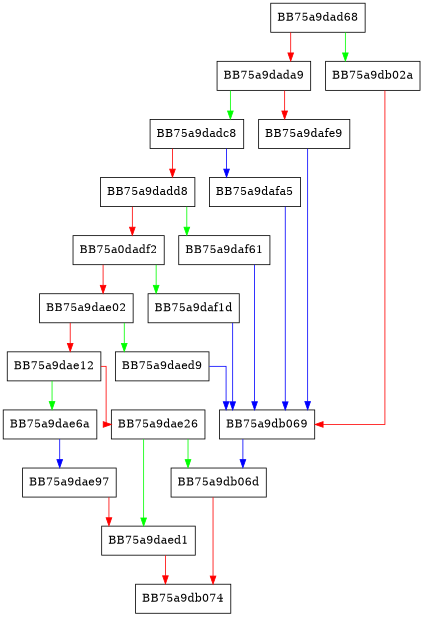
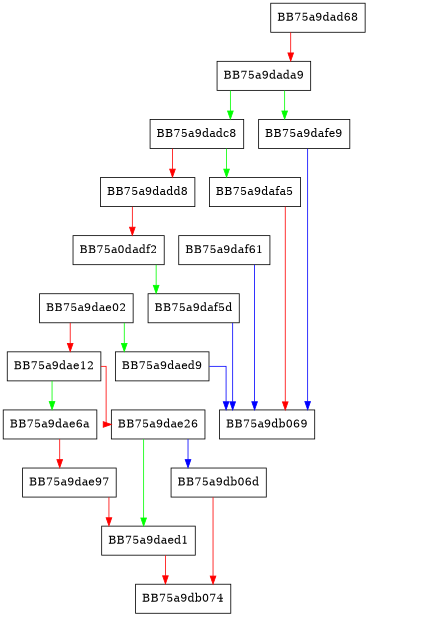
node "BB75a9db02a": removed
edge "BB75a9dada9" -> "BB75a9dafe9": color red -> green
edge "BB75a9dadc8" -> "BB75a9dafa5": color blue -> green
edge "BB75a9dadd8" -> "BB75a9daf61": removed
edge "BB75a0dadf2" -> "BB75a9dae02": removed
edge "BB75a9dafa5" -> "BB75a9db069": color blue -> red
node "BB75a9daf1d": label "BB75a9daf1d" -> "BB75a9daf5d"
edge "BB75a9dae6a" -> "BB75a9dae97": color blue -> red
edge "BB75a9dae26" -> "BB75a9db06d": color green -> blue
edge "BB75a9db069" -> "BB75a9db06d": removed
